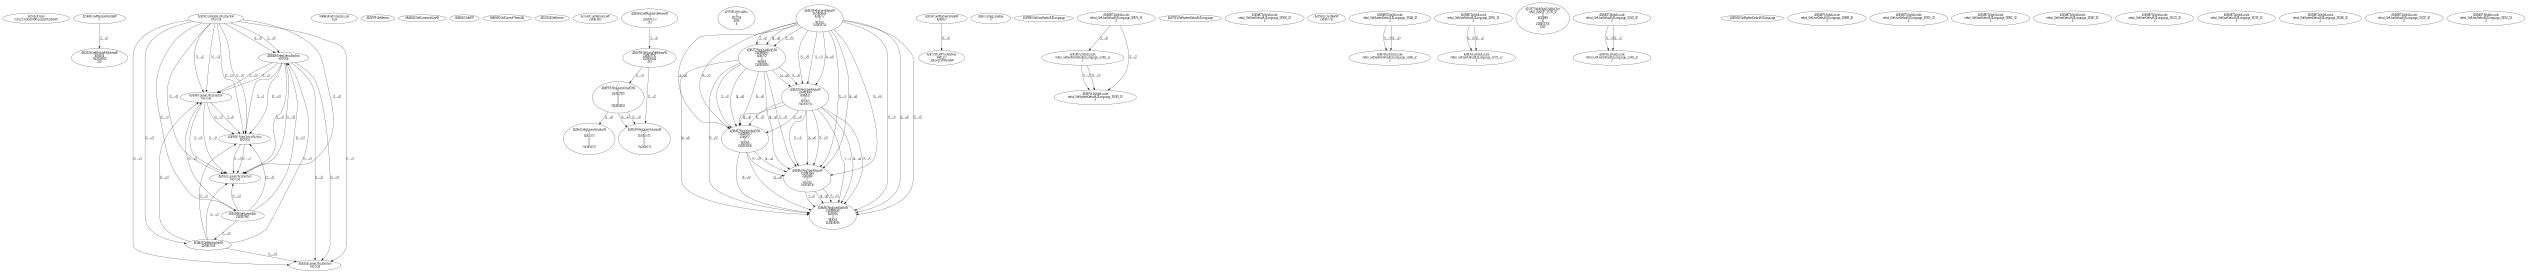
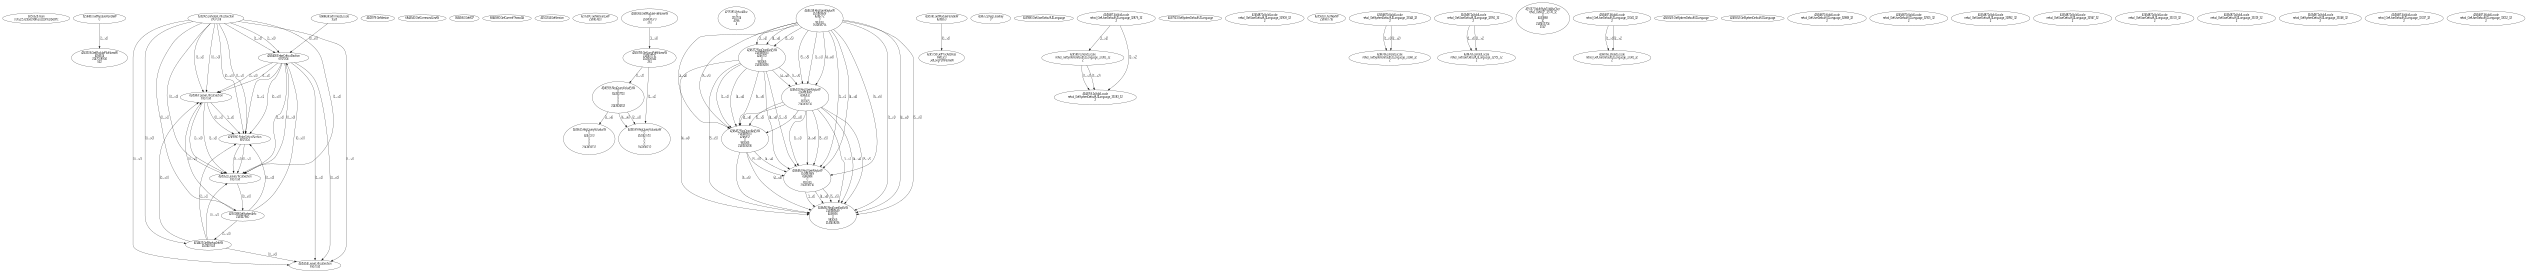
node "4245525.GetSystemDefaultUILanguage": added
node "4243306.GetModuleFileNameW 4194304 2147408904 522": label "4243306.GetModuleFileNameW 4194304 2147408904 522" -> "4243306.GetModuleFileNameW 4194304 2147008904 522"
edge "4214423.GetStartupInfoW 2147417624" -> "4245418.EnterCriticalSection 6917004": now "6844434.SetThreadLocale 1024" -> "4245418.EnterCriticalSection 6917004"
edge "4250188.GetSystemInfo 2147417660" -> "4245621.LeaveCriticalSection 6917004": reversed
